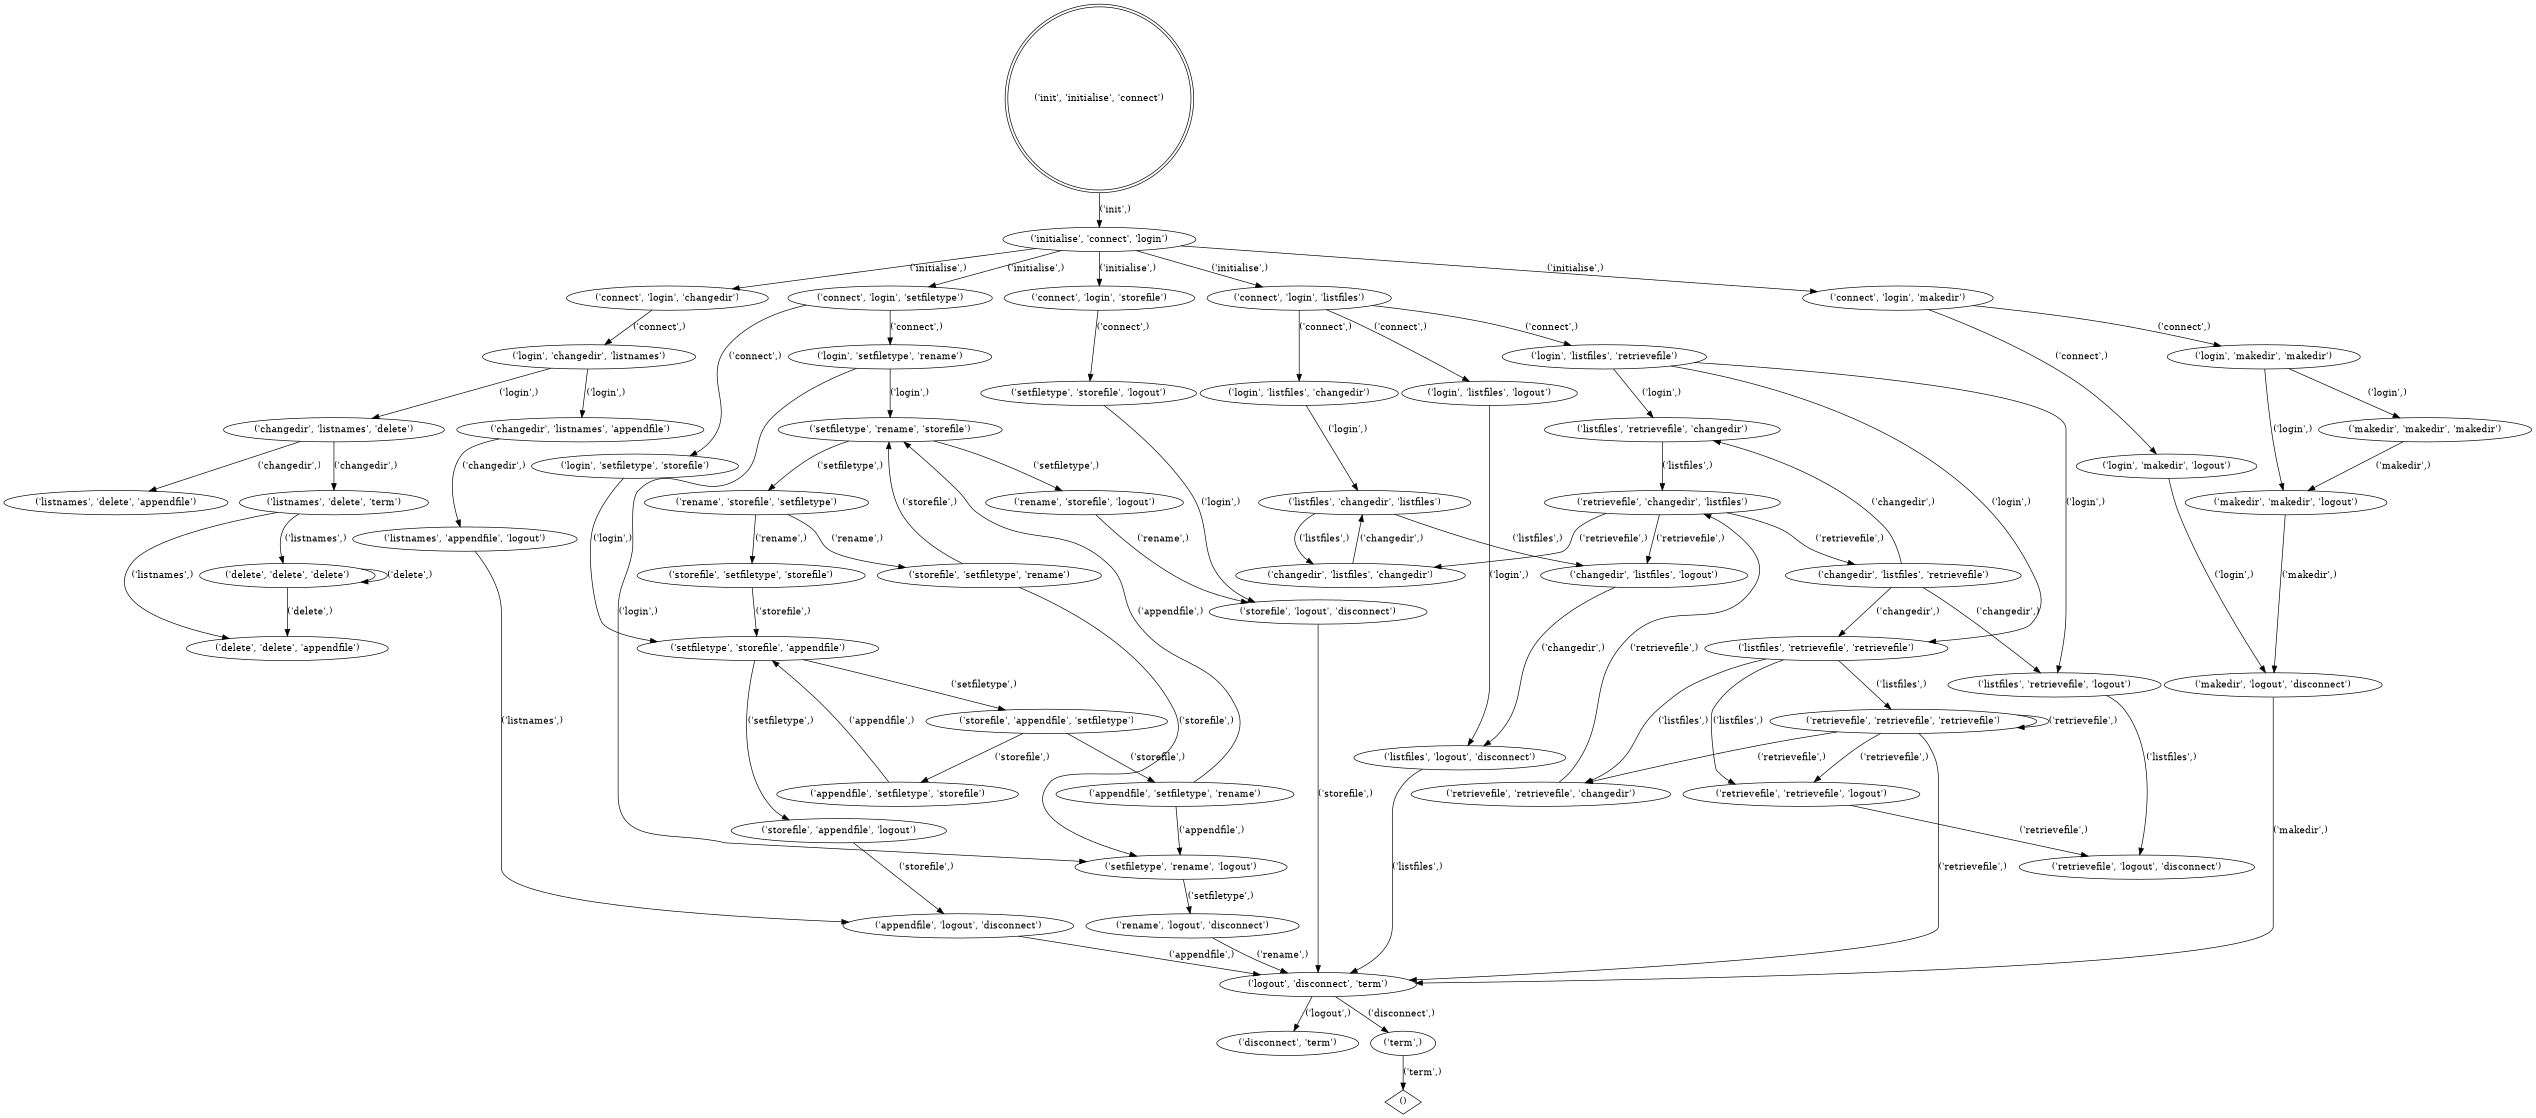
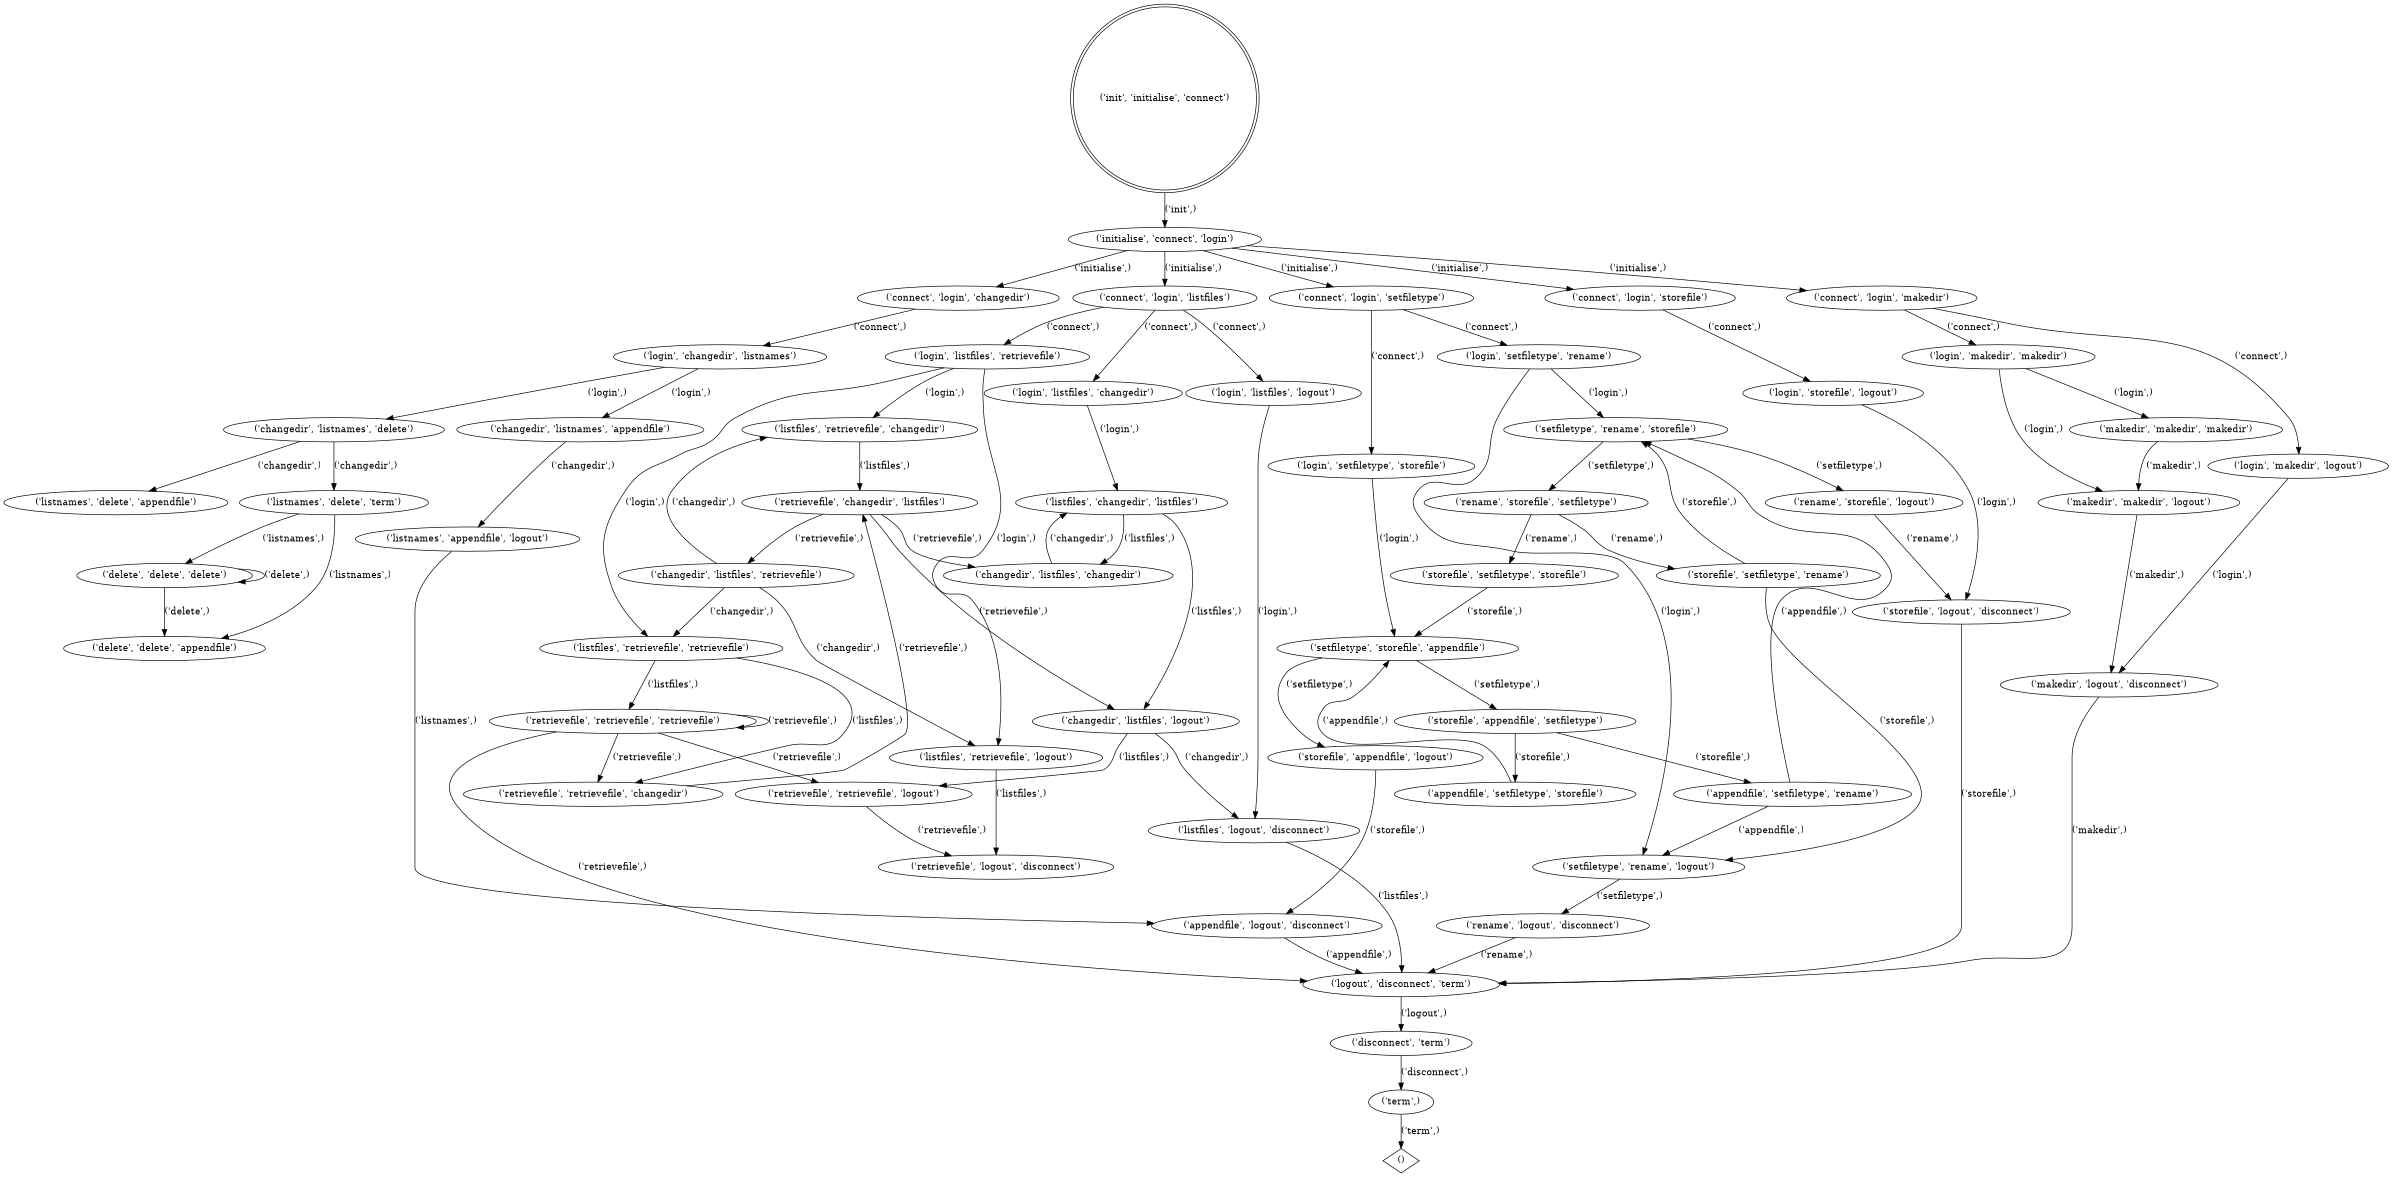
node "('setfiletype', 'storefile', 'logout')": label "('setfiletype', 'storefile', 'logout')" -> "('login', 'storefile', 'logout')"
edge "('listfiles', 'retrievefile', 'retrievefile')" -> "('retrievefile', 'retrievefile', 'logout')": now "('changedir', 'listfiles', 'logout')" -> "('retrievefile', 'retrievefile', 'logout')"
edge "('logout', 'disconnect', 'term')" -> "('term',)": now "('disconnect', 'term')" -> "('term',)"
